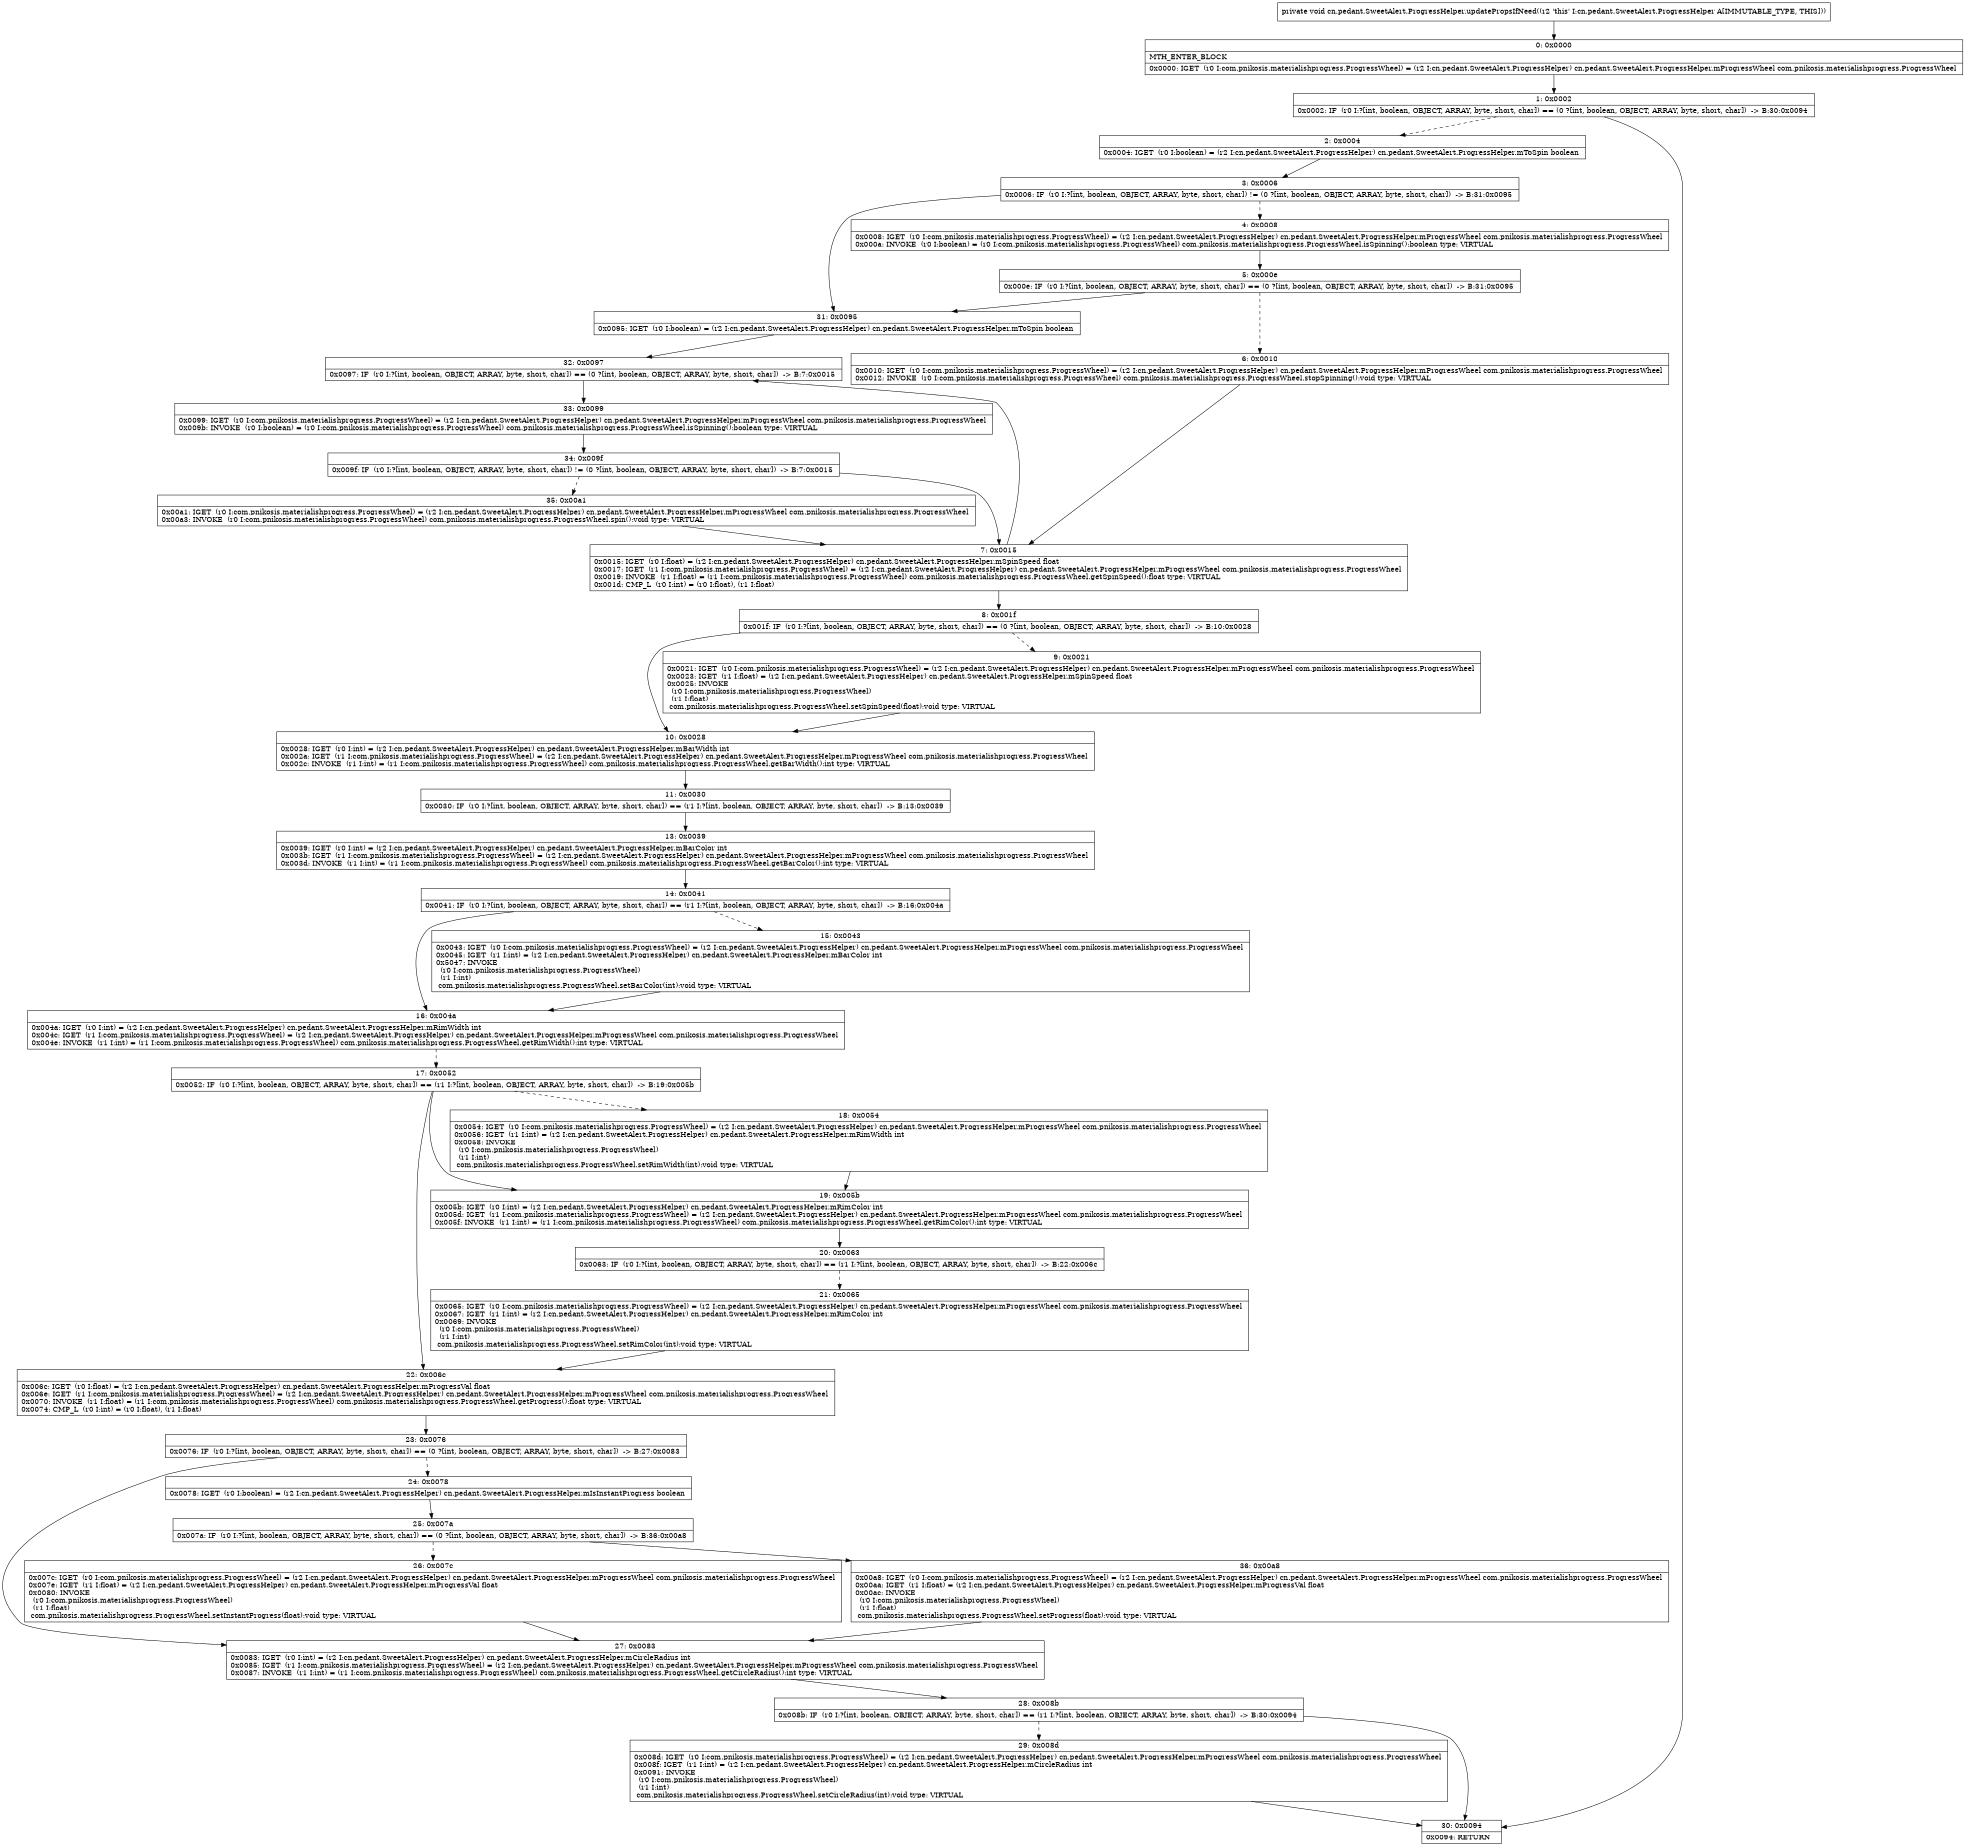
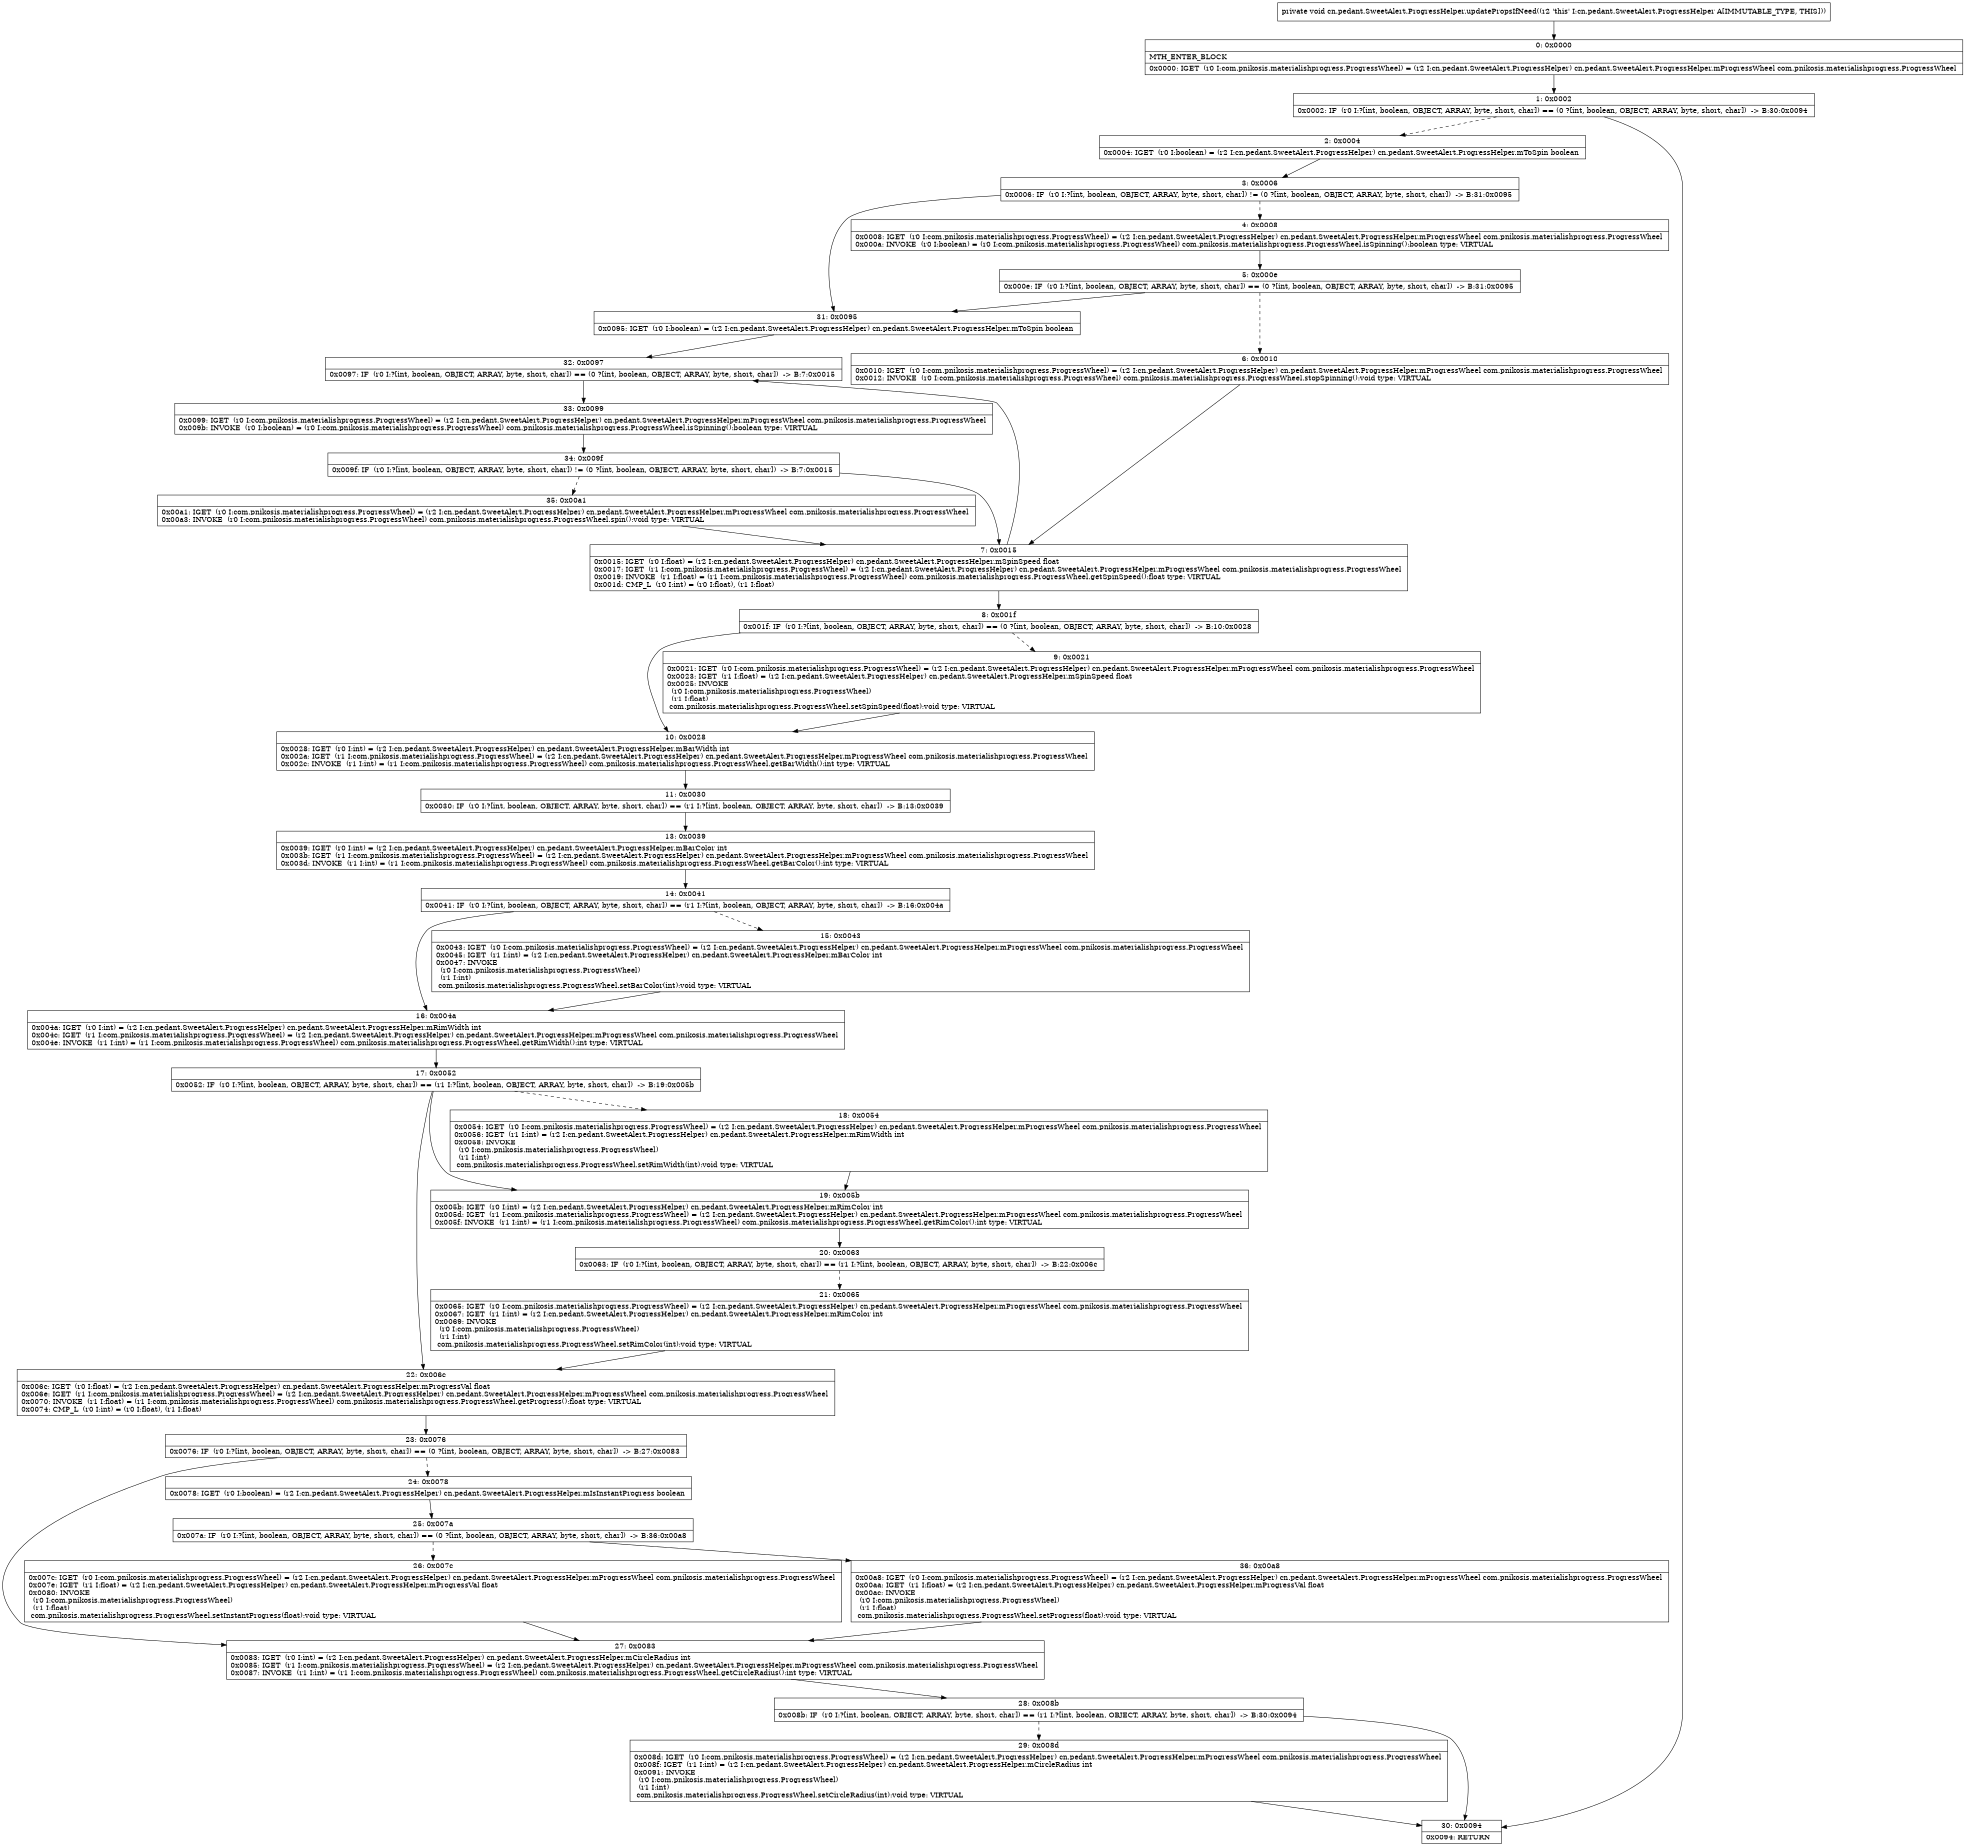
node "15: 0x0043": text "0x5047: INVOKE" -> "0x0047: INVOKE"
edge "16: 0x004a" -> "17: 0x0052": style dashed -> solid
